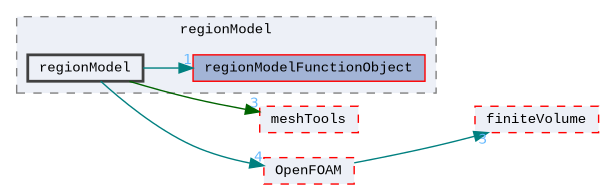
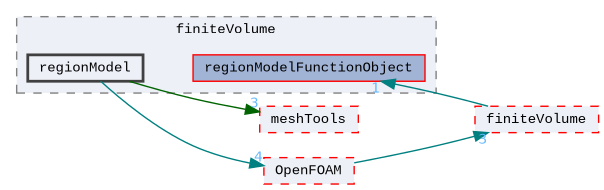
cluster "regionModel": label "regionModel" -> "finiteVolume"
edge "regionModel" -> "regionModelFunctionObject": now "finiteVolume" -> "regionModelFunctionObject"
